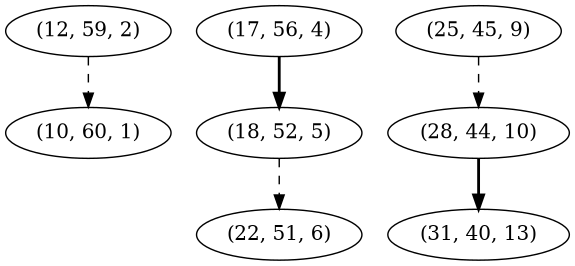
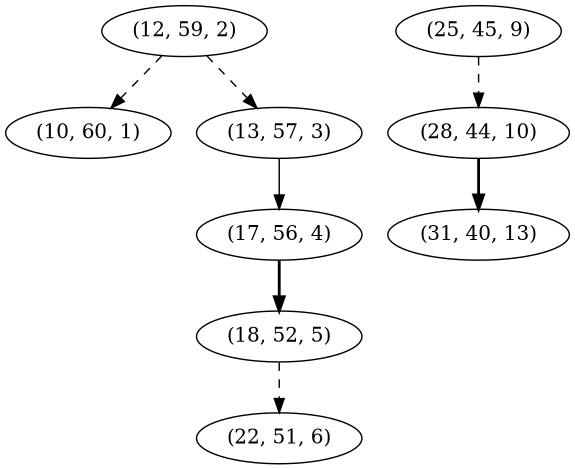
node "(13, 57, 3)": added
